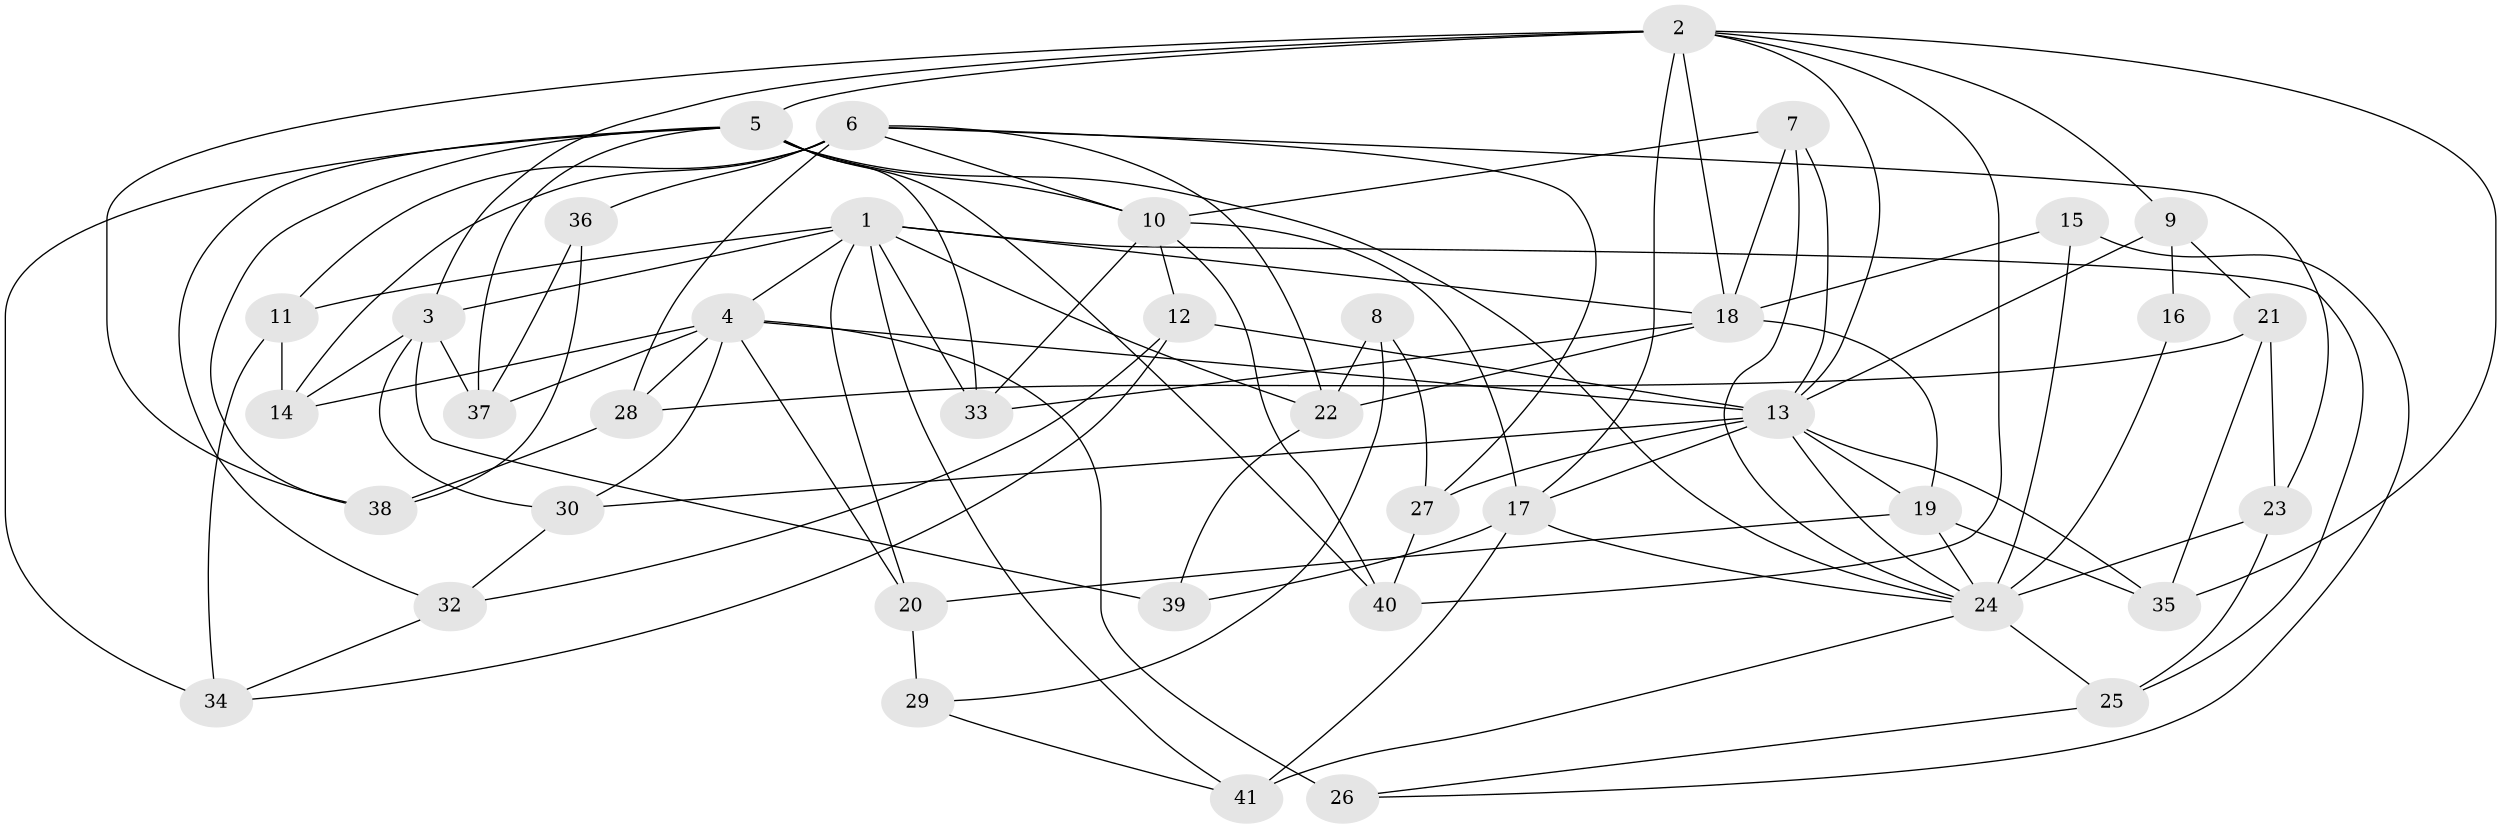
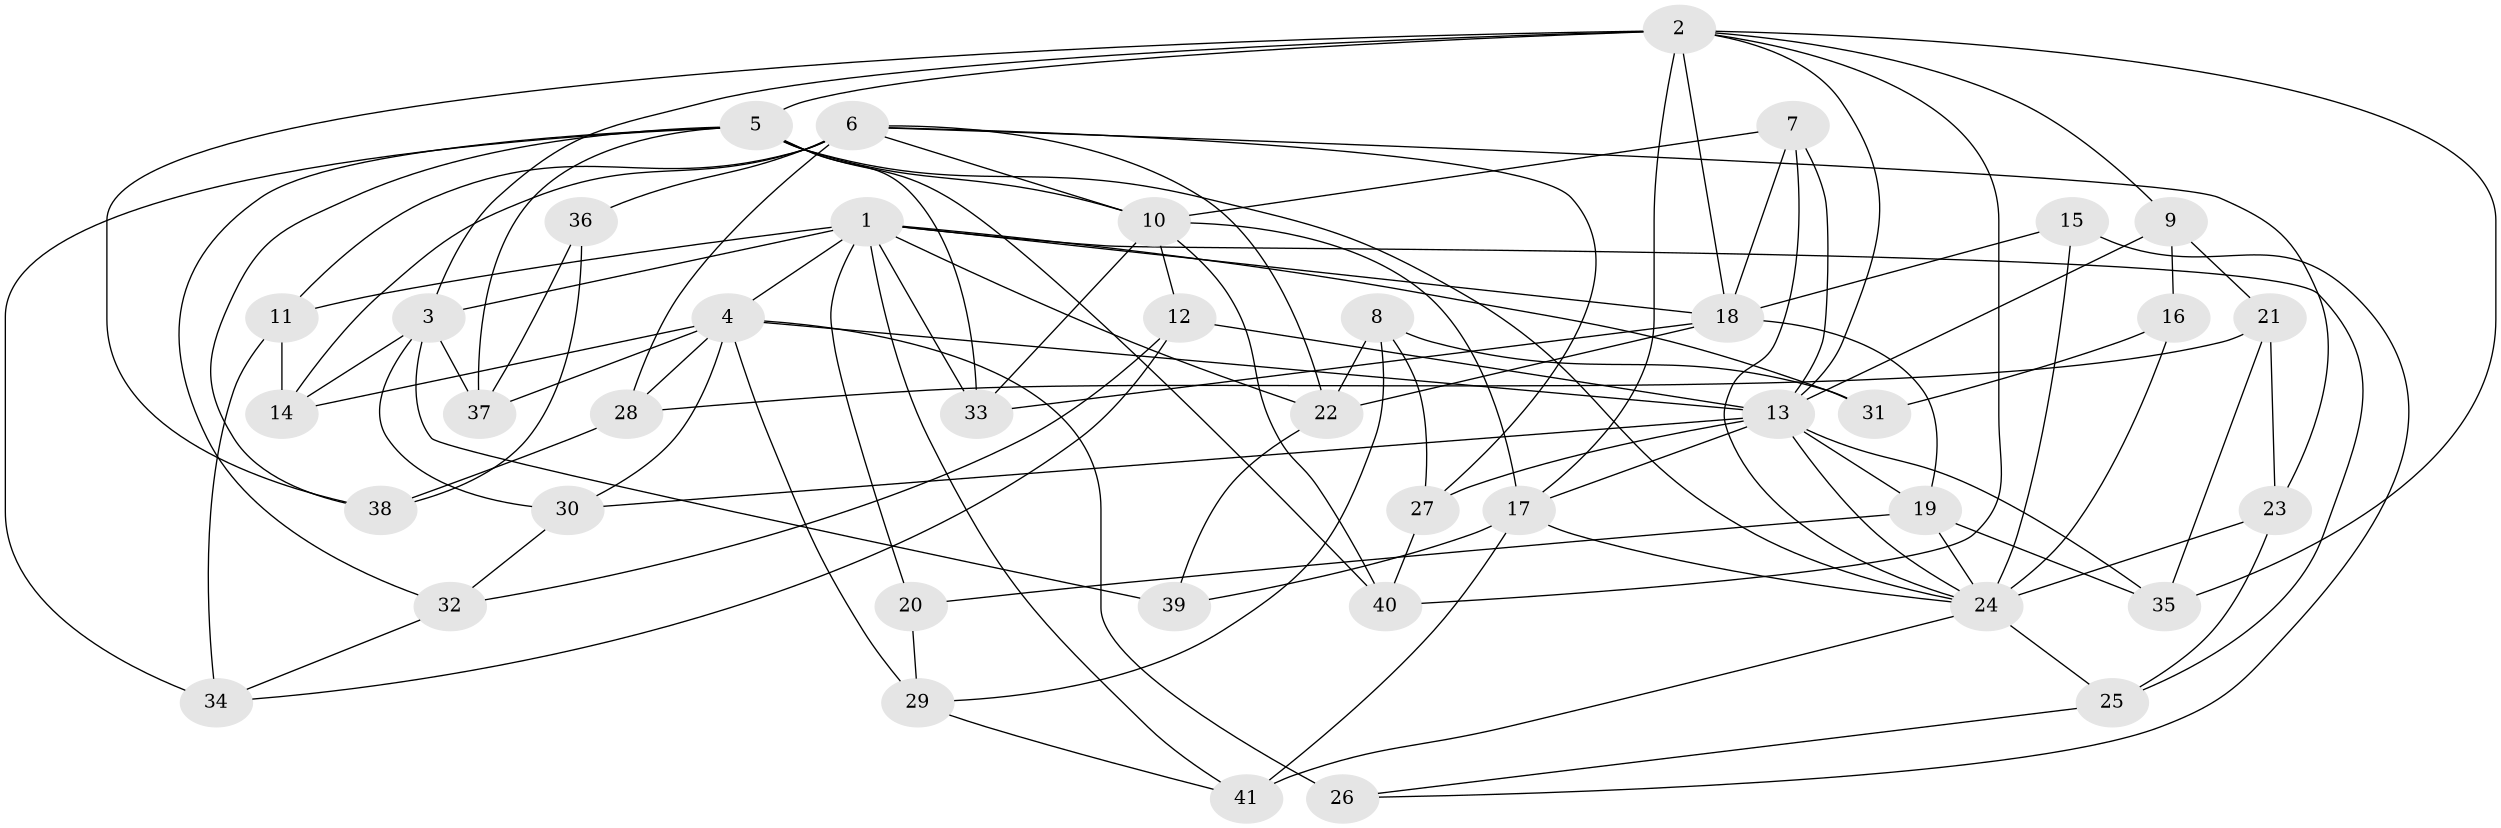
node "31": added
edge "4" -- "20": now "4" -- "29"
